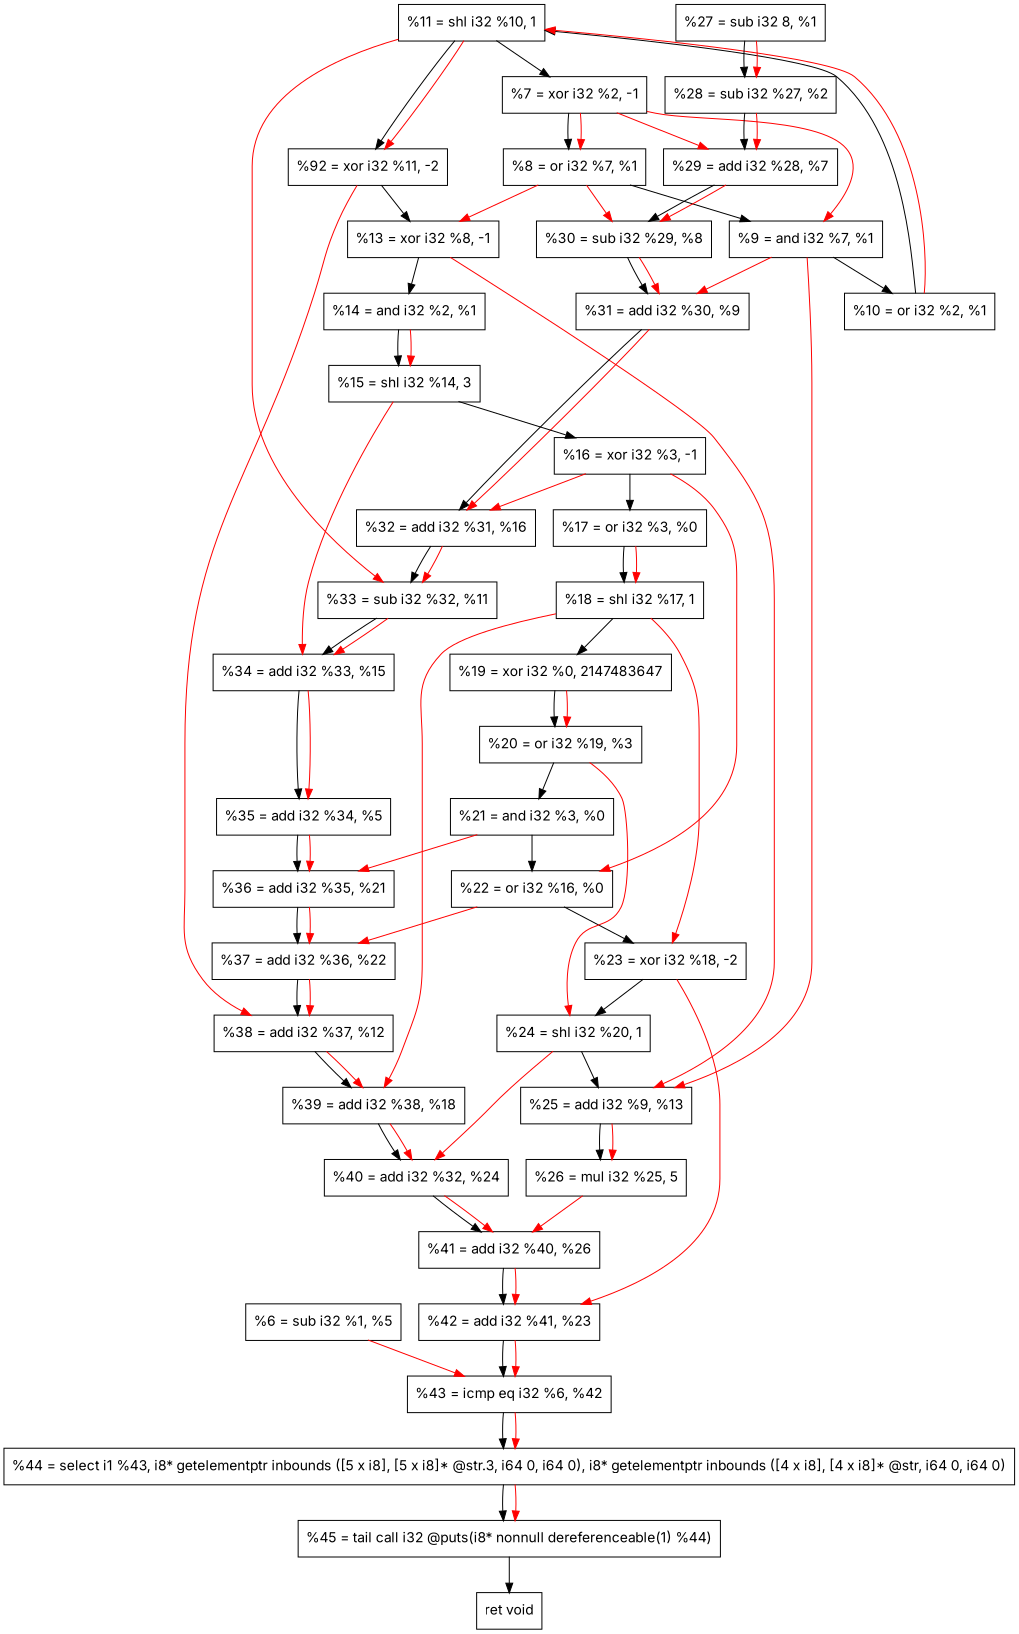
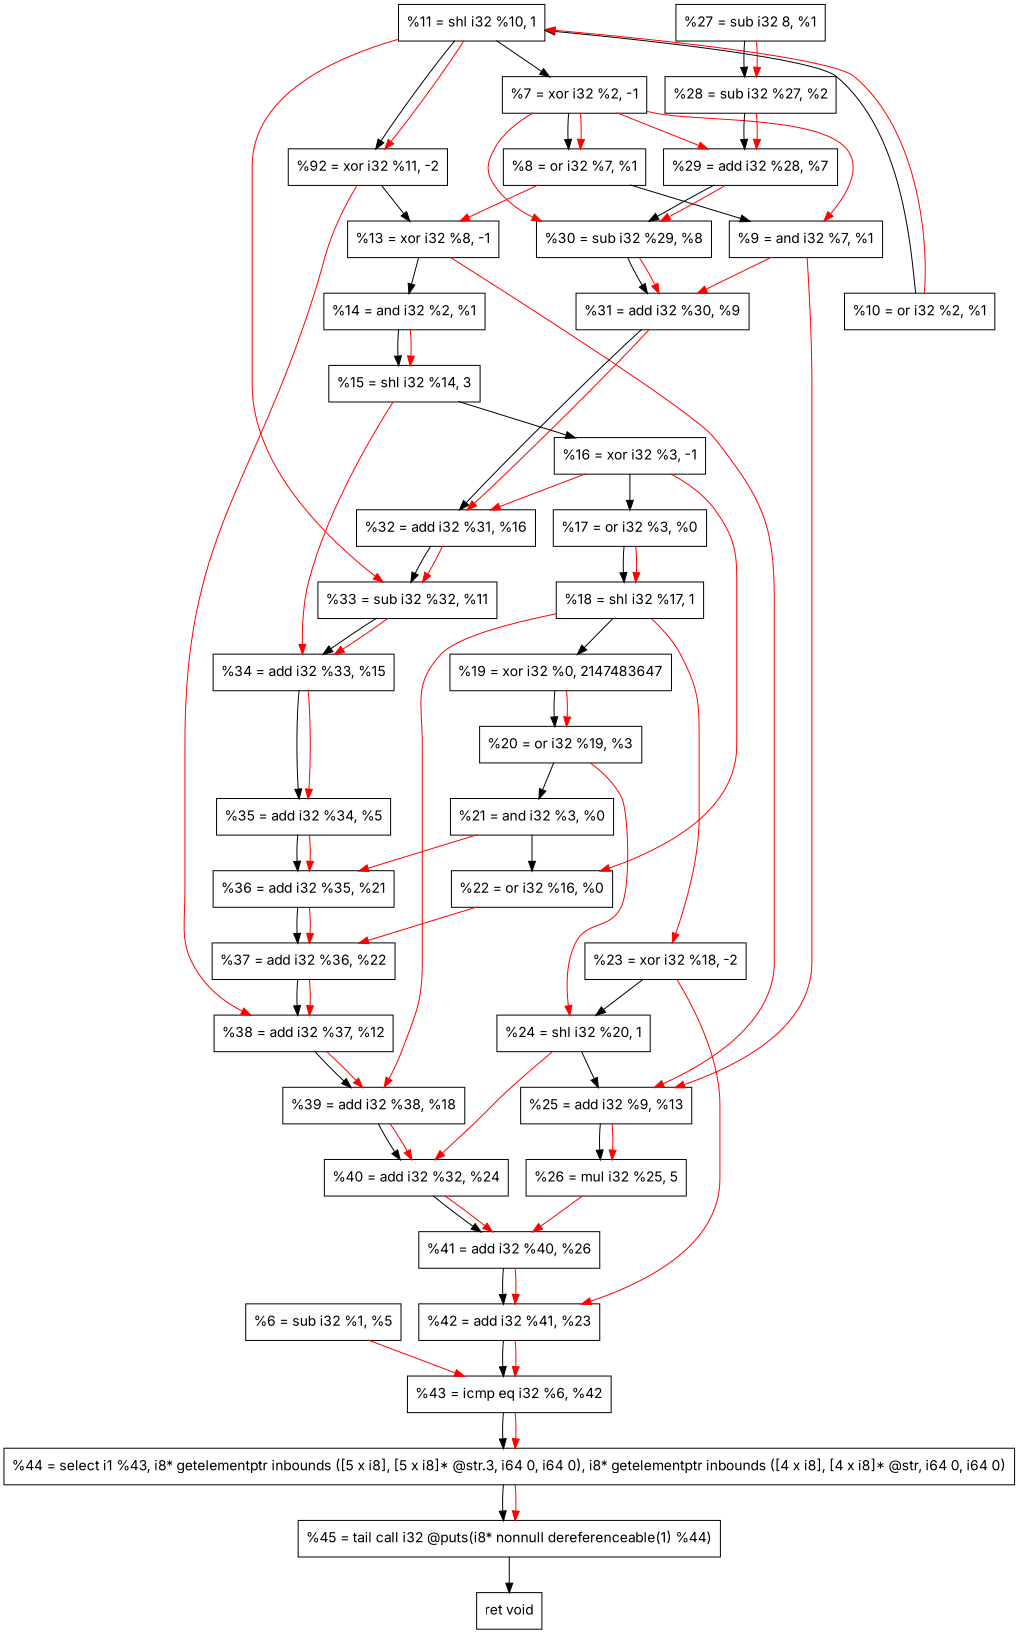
edge "%8 = or i32 %7, %1" -> "%30 = sub i32 %29, %8": now "%7 = xor i32 %2, -1" -> "%30 = sub i32 %29, %8"
edge "%9 = and i32 %7, %1" -> "%10 = or i32 %2, %1": removed
edge "%22 = or i32 %16, %0" -> "%23 = xor i32 %18, -2": removed
